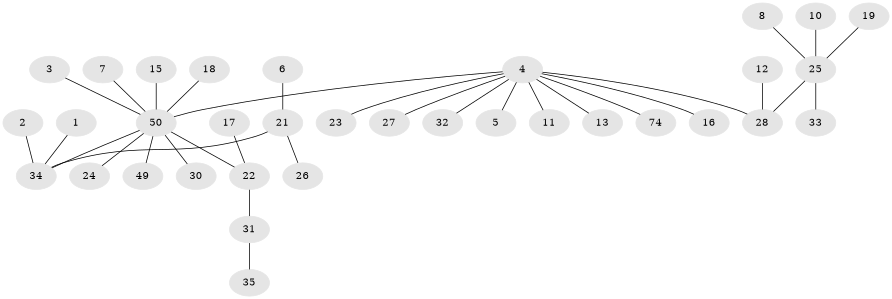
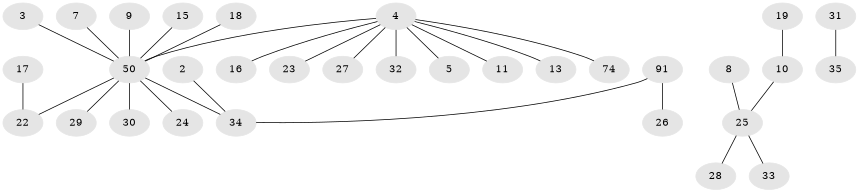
node "9": added
edge "19" -- "25": now "19" -- "10"
node "6": removed
node "12": removed
edge "4" -- "28": removed
node "1": removed
node "21": label "21" -> "91"
node "49": label "49" -> "29"
edge "22" -- "31": removed
